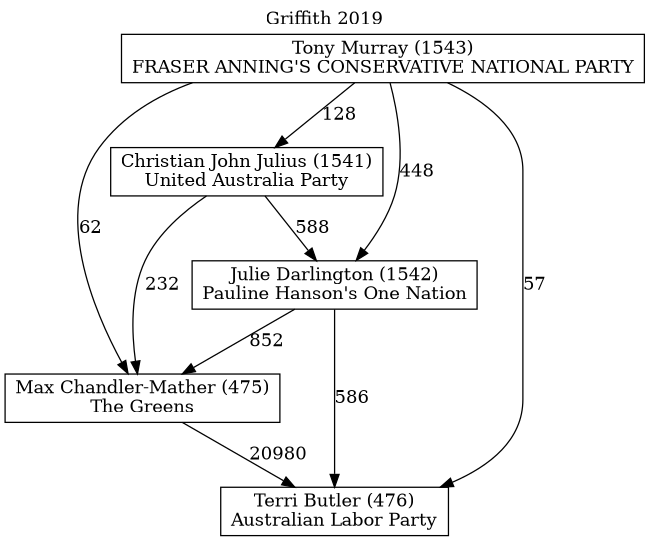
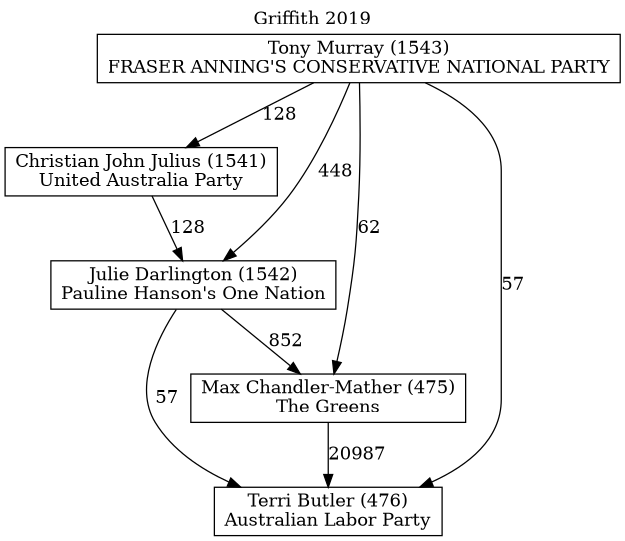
edge "Christian John Julius (1541) United Australia Party" -> "Julie Darlington (1542) Pauline Hanson's One Nation": label "588" -> "128"
edge "Christian John Julius (1541) United Australia Party" -> "Max Chandler-Mather (475) The Greens": removed, label "232"
edge "Julie Darlington (1542) Pauline Hanson's One Nation" -> "Terri Butler (476) Australian Labor Party": label "586" -> "57"
edge "Max Chandler-Mather (475) The Greens" -> "Terri Butler (476) Australian Labor Party": label "20980" -> "20987"
